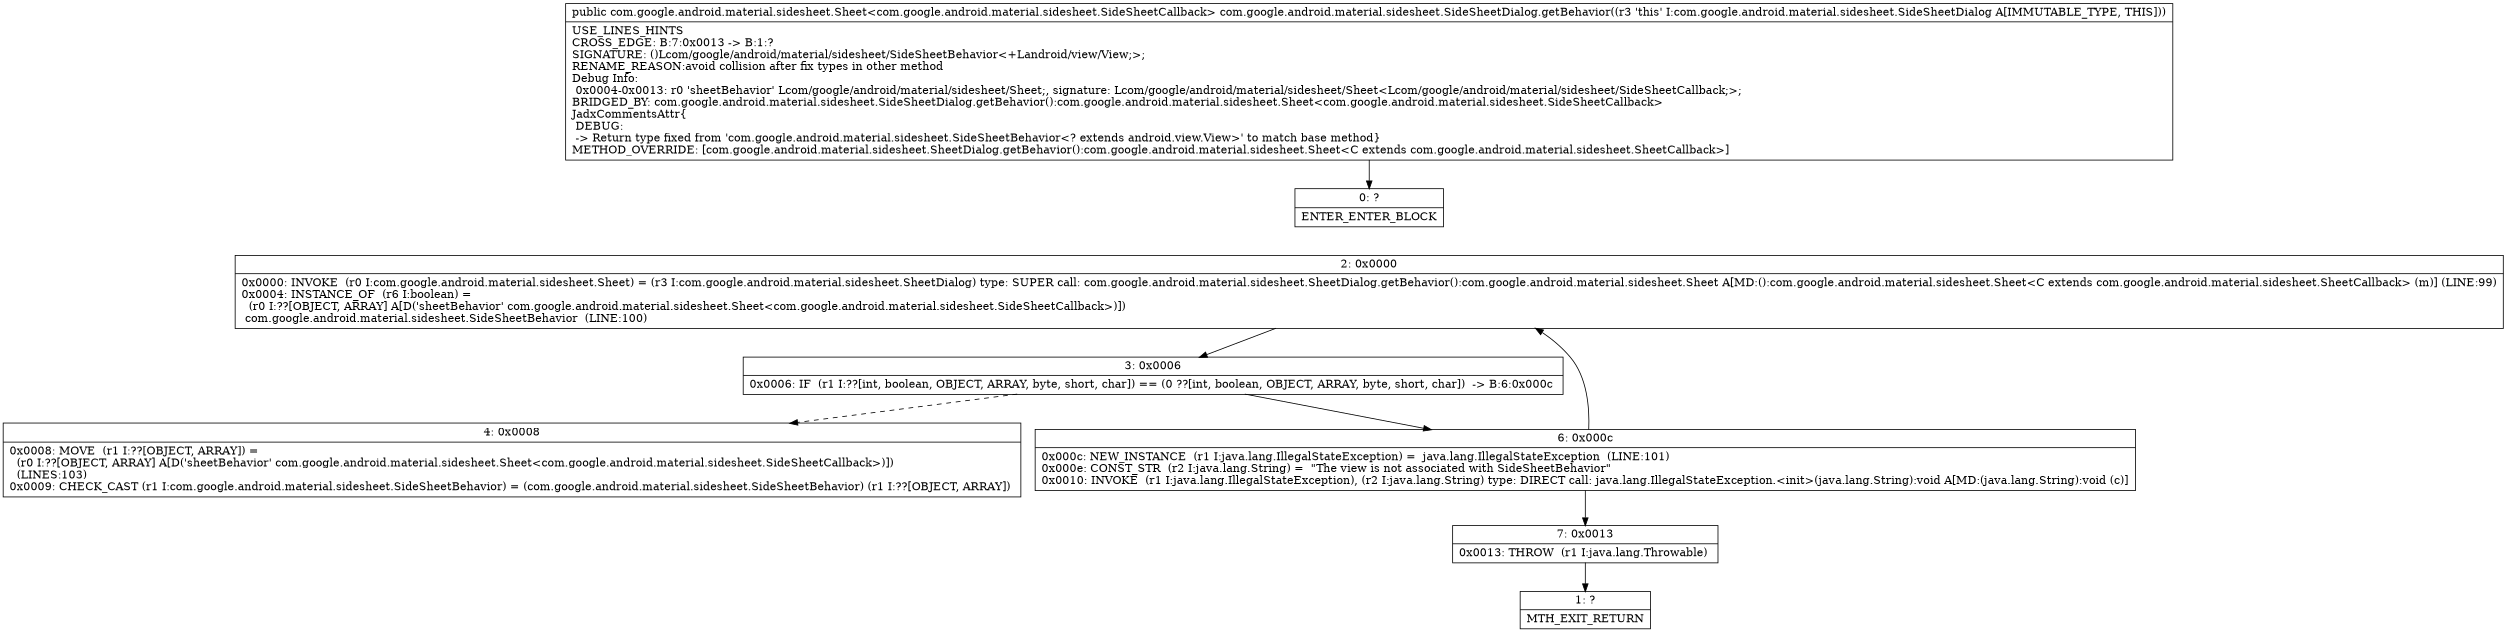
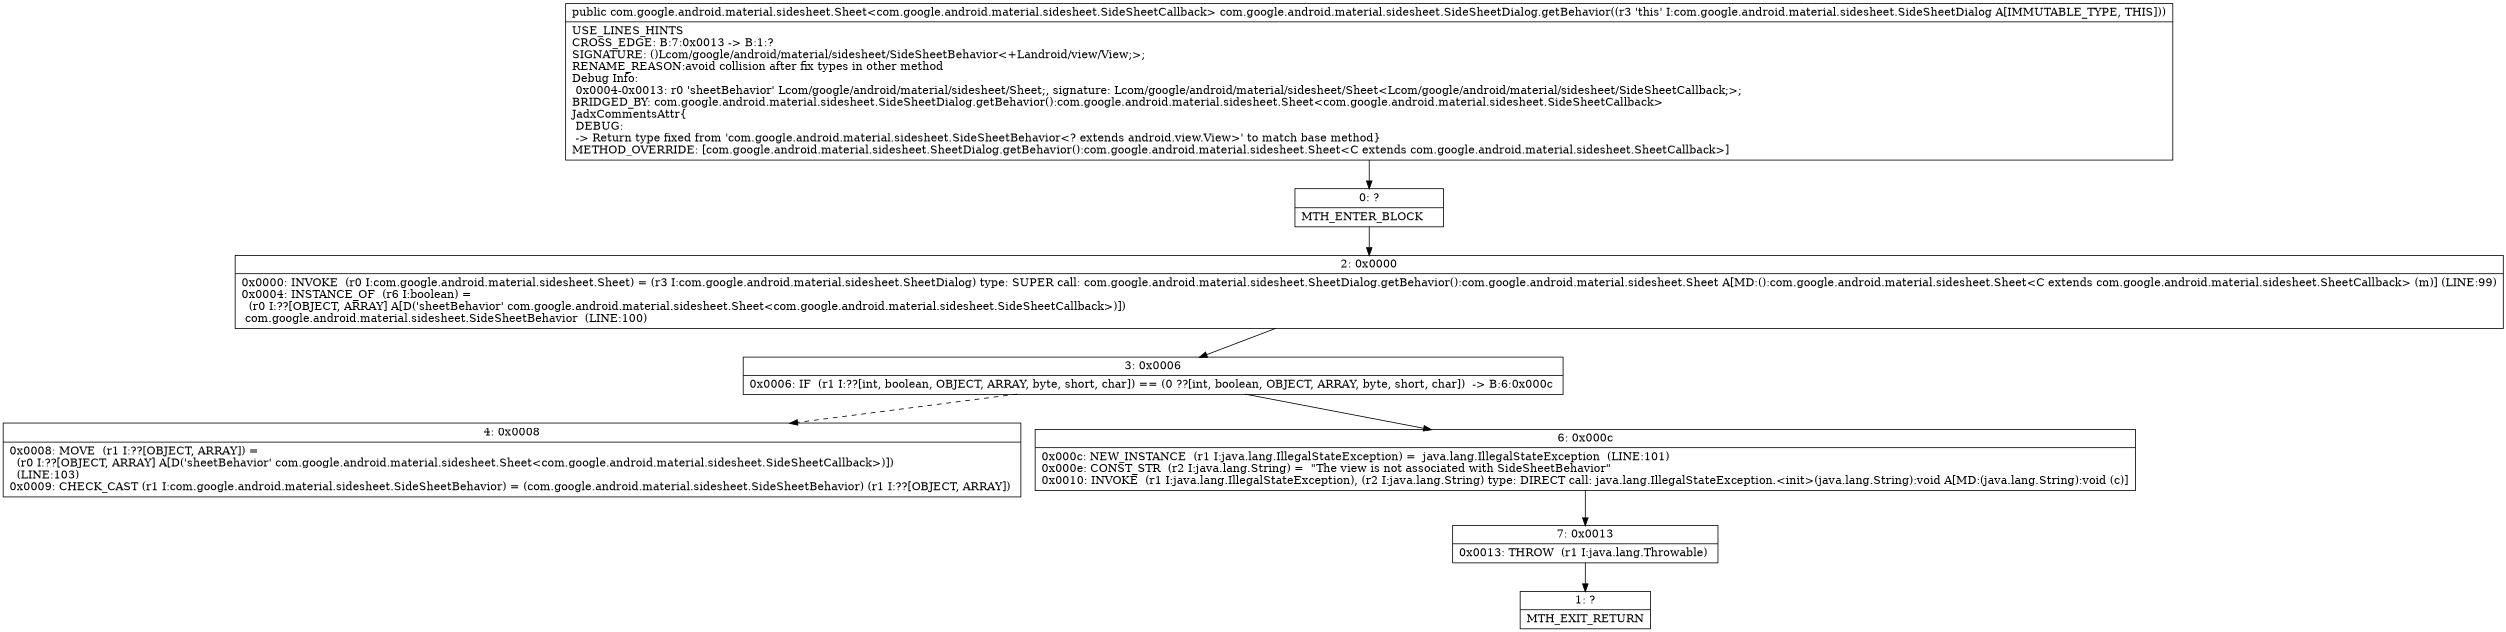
node "0: ?": text "ENTER_ENTER_BLOCK" -> "MTH_ENTER_BLOCK"
edge "6: 0x000c" -> "2: 0x0000": now "0: ?" -> "2: 0x0000"
node "4: 0x0008": text "(LINES:103)" -> "(LINE:103)"
